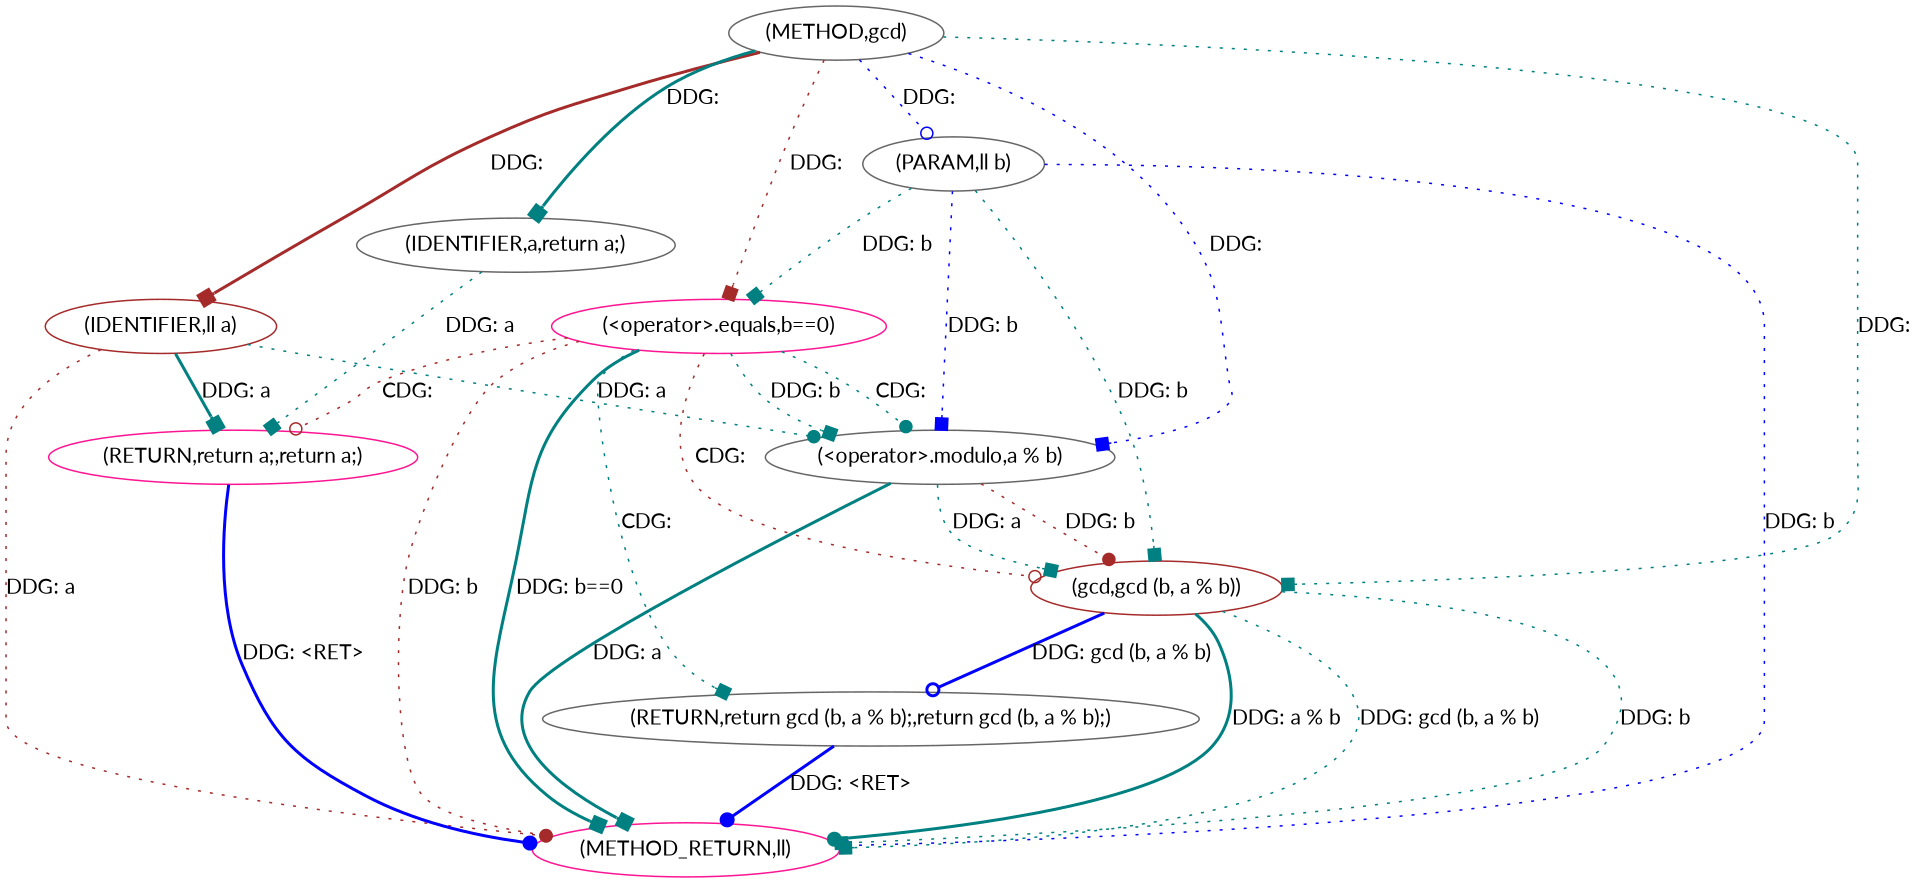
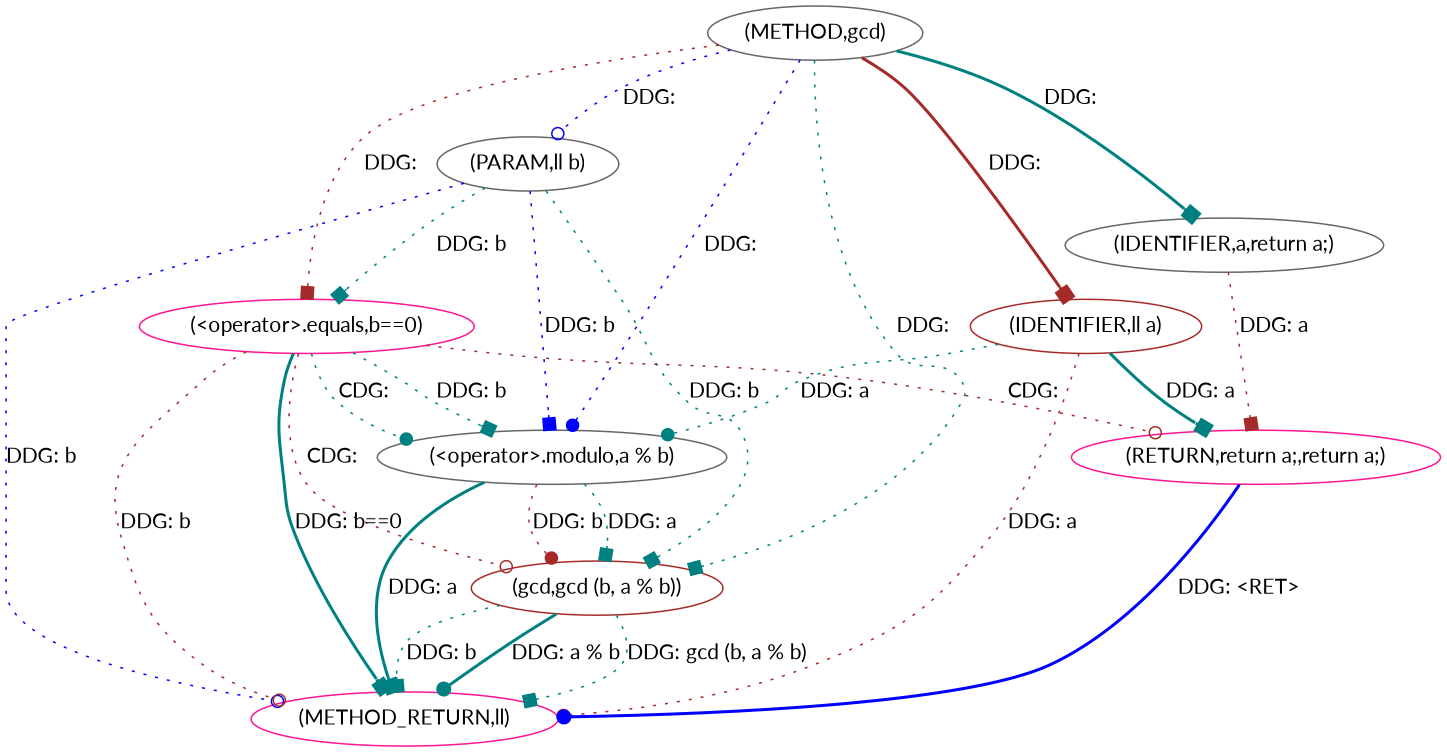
edge "(METHOD,gcd)" -> "(<operator>.modulo,a % b)": arrowhead box -> dot
edge "(IDENTIFIER,a,return a;)" -> "(RETURN,return a;,return a;)": color teal -> brown
node "(RETURN,return gcd (b, a % b);,return gcd (b, a % b);)": removed
